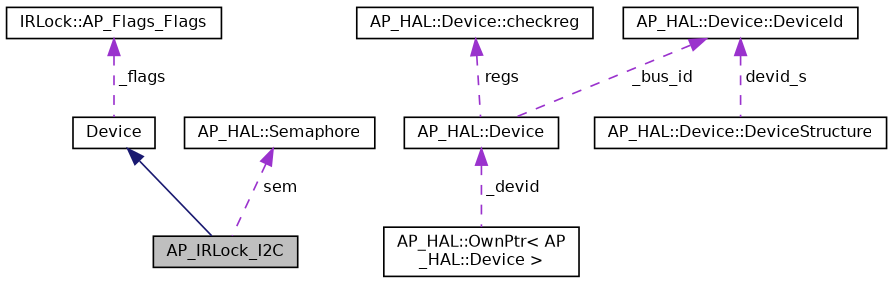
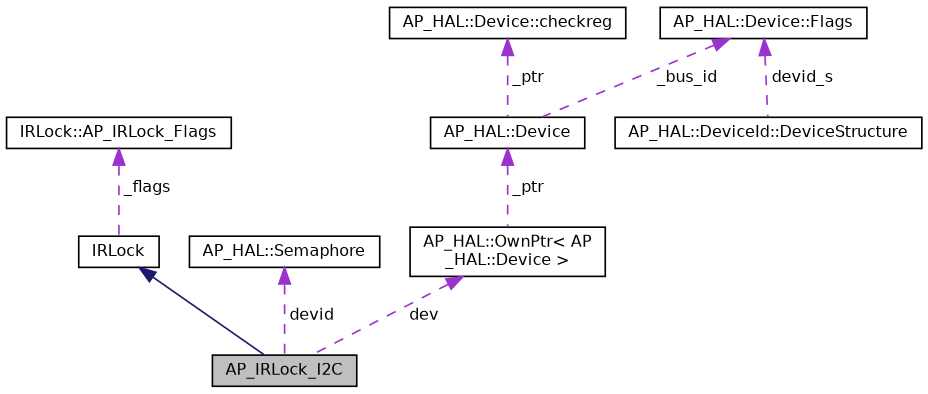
node "IRLock::AP_Flags_Flags": label "IRLock::AP_Flags_Flags" -> "IRLock::AP_IRLock_Flags"
node "AP_HAL::Device::DeviceId": label "AP_HAL::Device::DeviceId" -> "AP_HAL::Device::Flags"
edge "AP_HAL::Device" -> "AP_HAL::Device::checkreg": label " regs" -> " _ptr"
node "Device": label "Device" -> "IRLock"
node "AP_HAL::Device::DeviceStructure": label "AP_HAL::Device::DeviceStructure" -> "AP_HAL::DeviceId::DeviceStructure"
edge "AP_IRLock_I2C" -> "AP_HAL::Semaphore": label " sem" -> " devid"
edge "AP_HAL::OwnPtr< AP _HAL::Device >" -> "AP_HAL::Device": label " _devid" -> " _ptr"
edge "AP_IRLock_I2C" -> "AP_HAL::OwnPtr< AP _HAL::Device >": added, label "dev"
